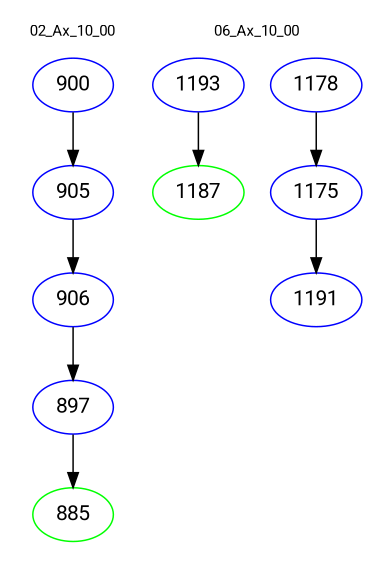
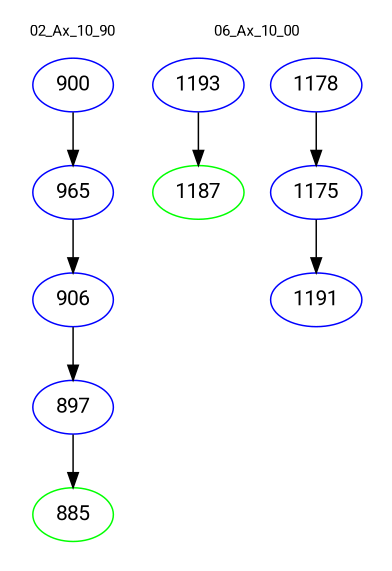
cluster "02_Ax_10_00": label "02_Ax_10_00" -> "02_Ax_10_90"
node "905": label "905" -> "965"
